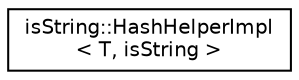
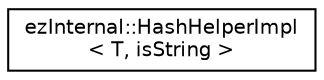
node "isString::HashHelperImpl < T, isString >": label "isString::HashHelperImpl < T, isString >" -> "ezInternal::HashHelperImpl < T, isString >"
